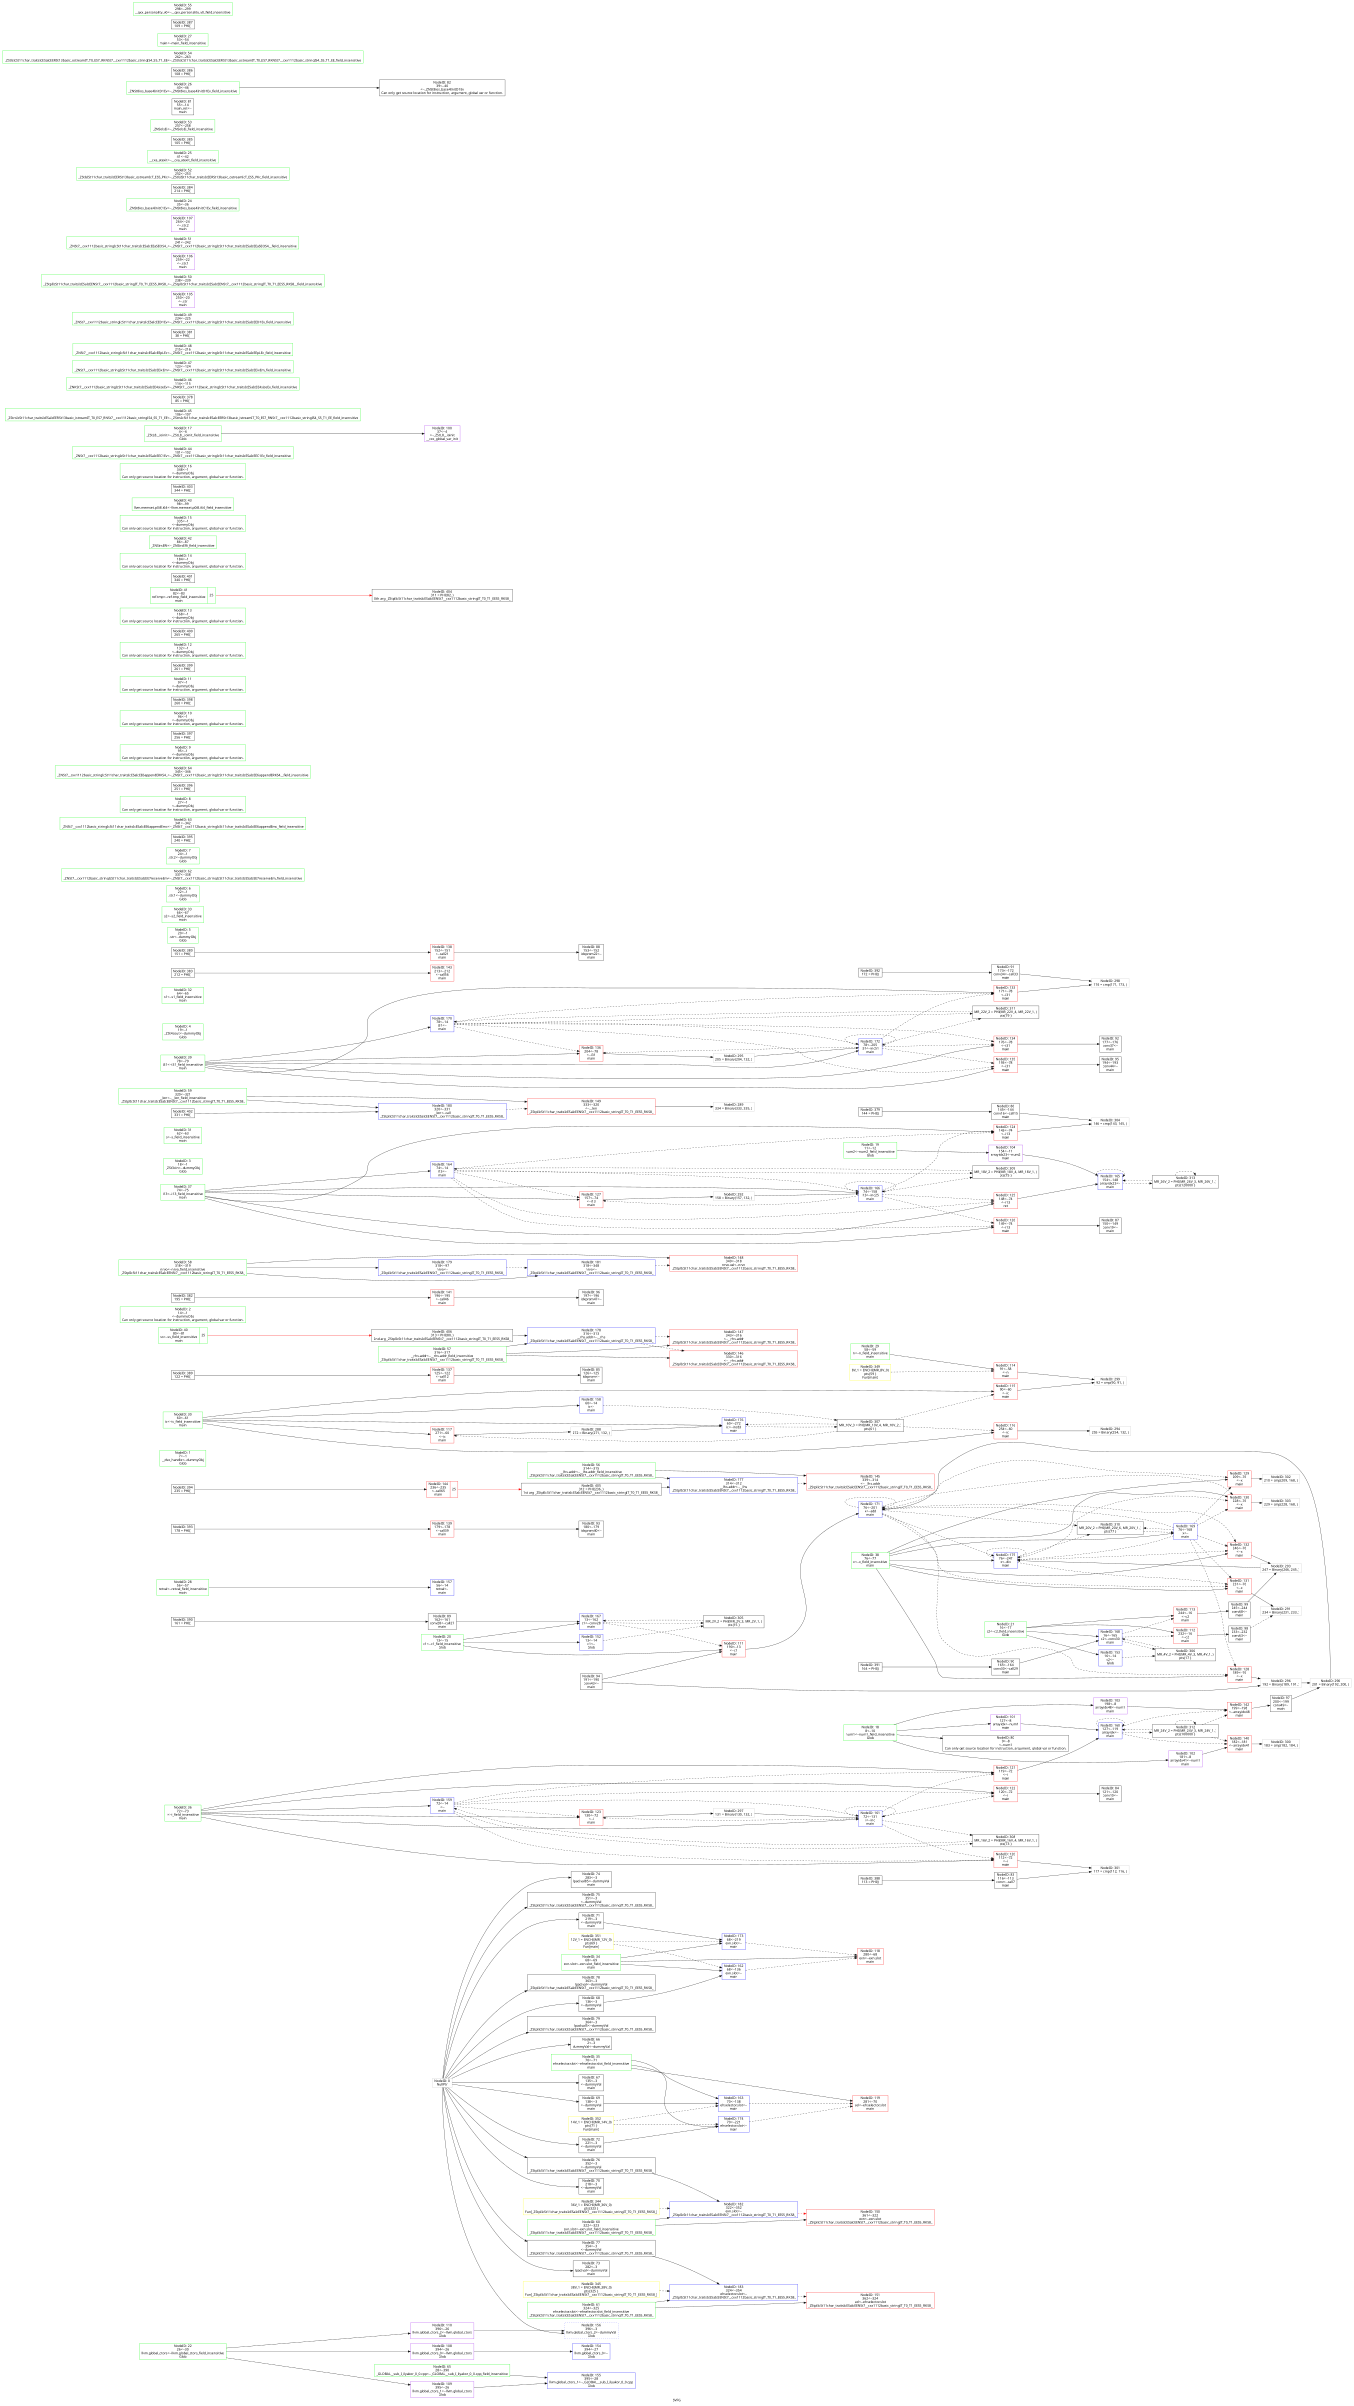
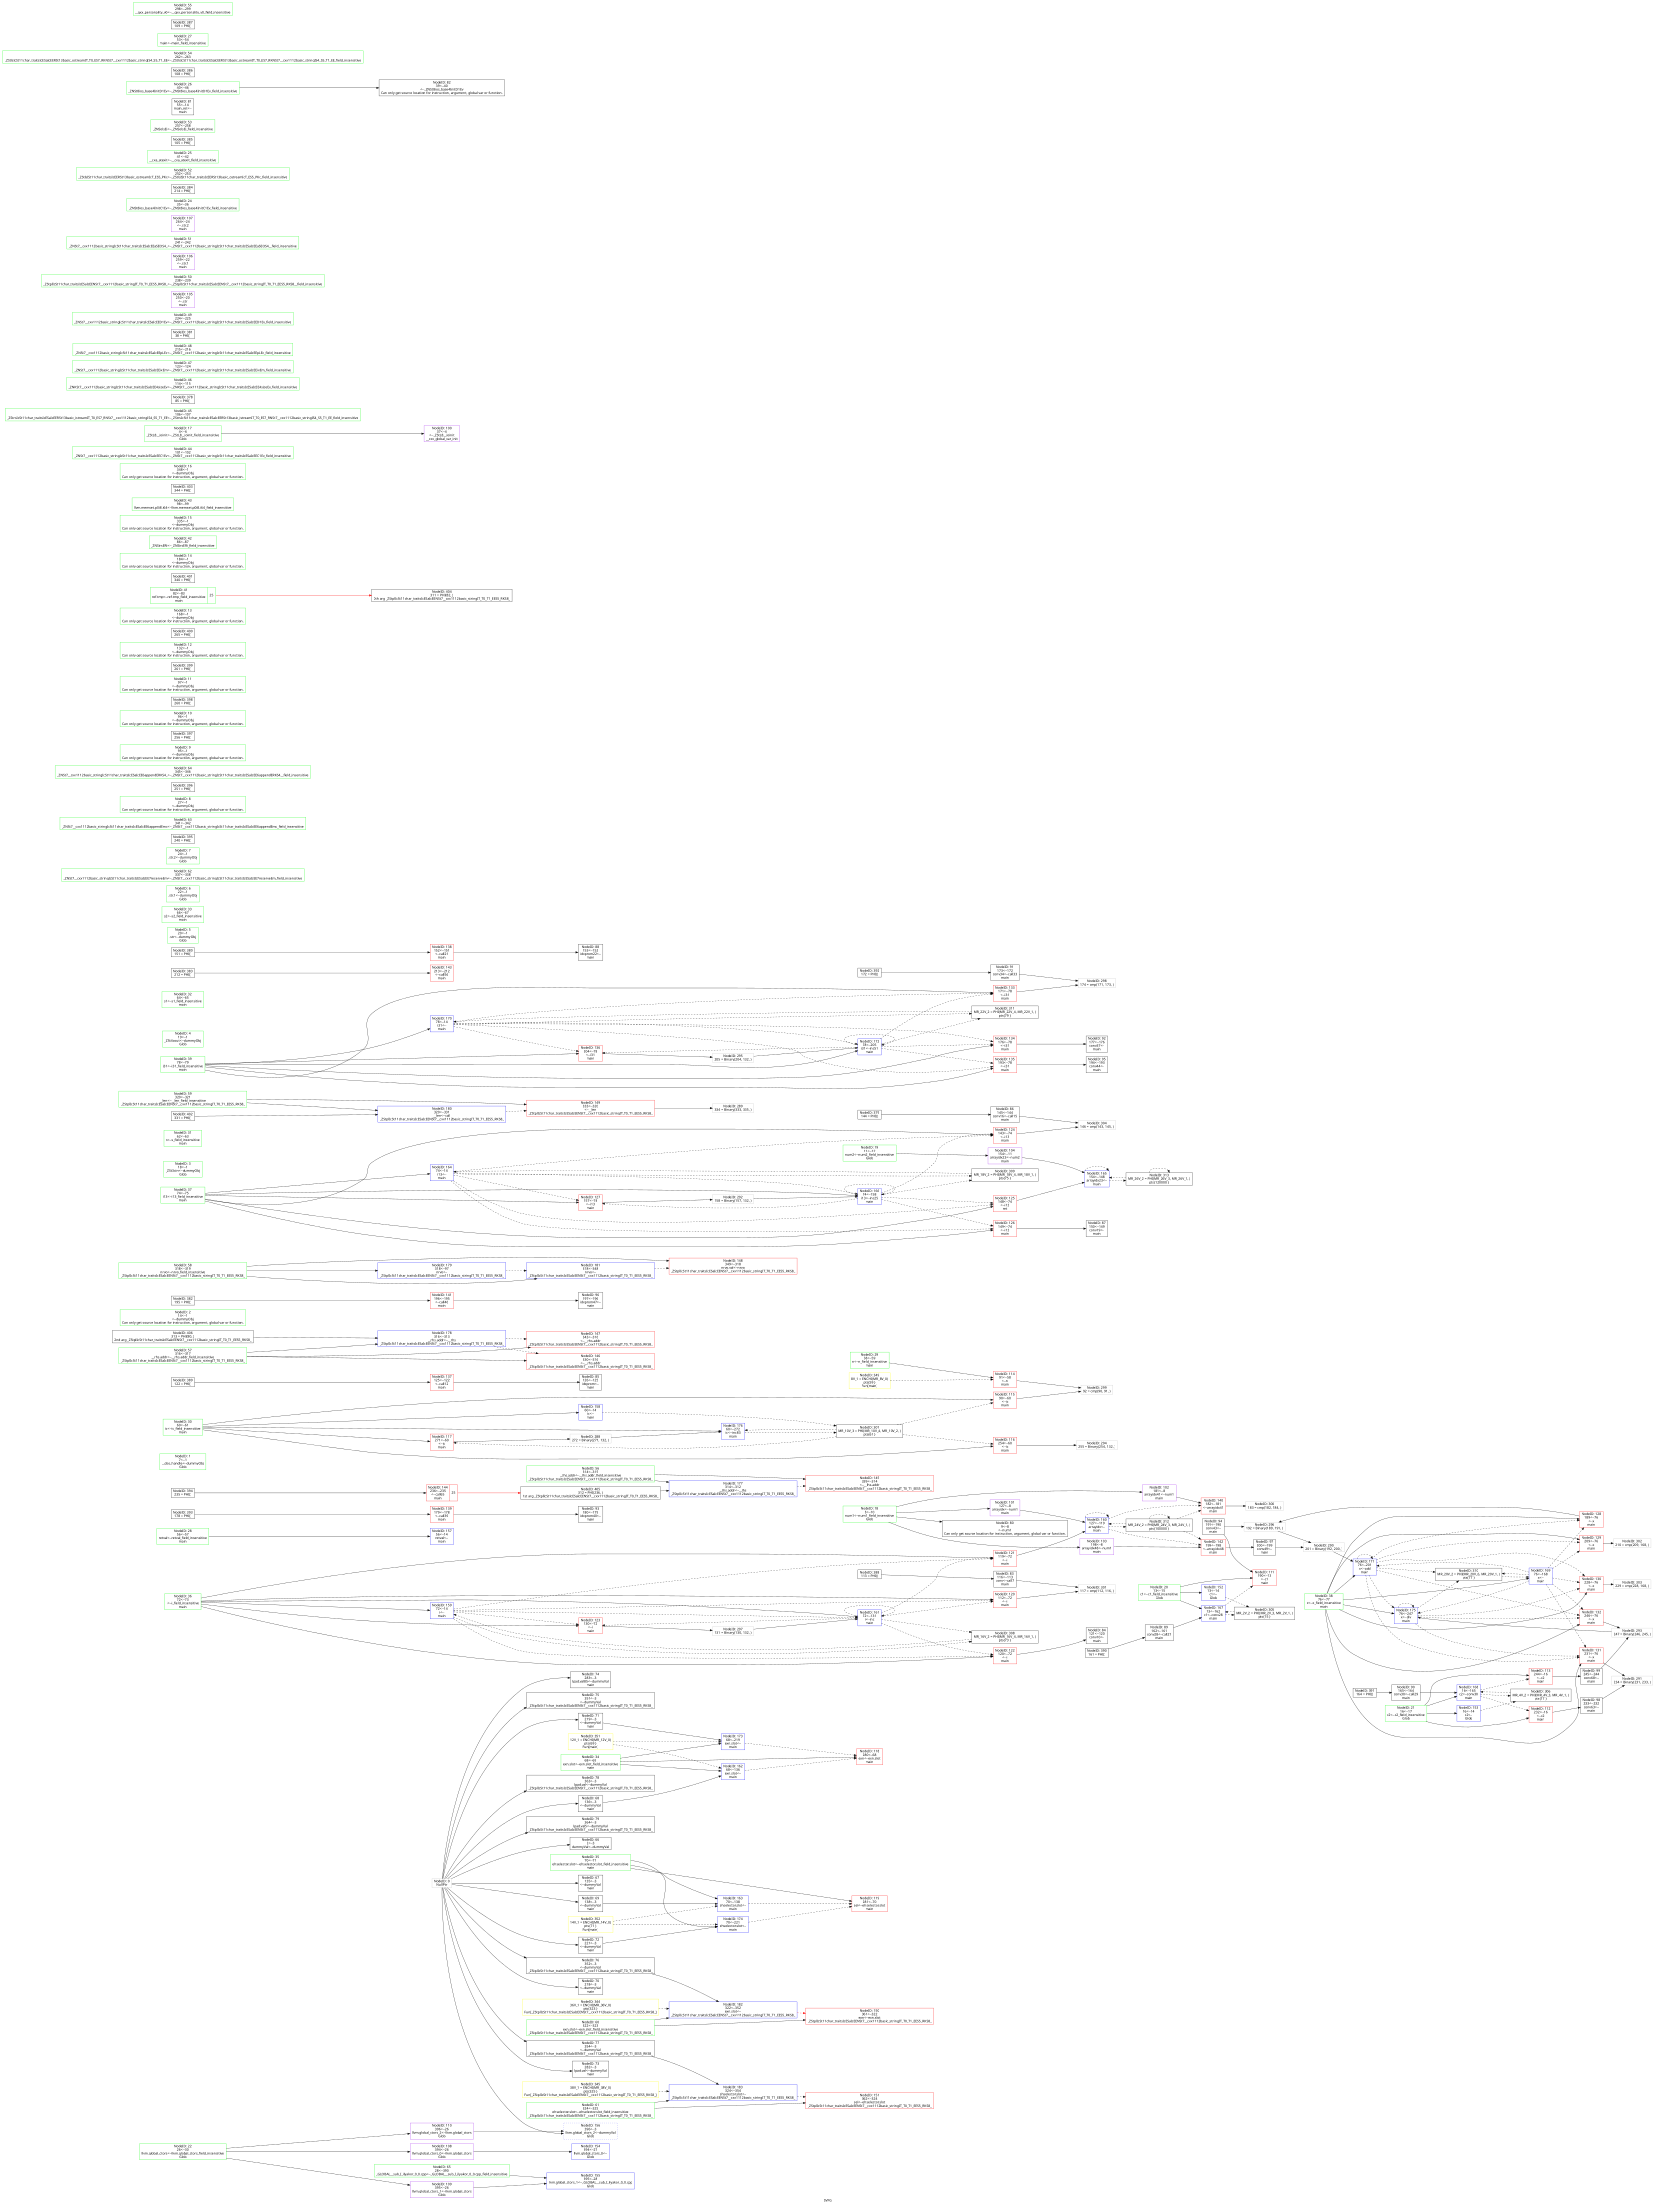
node "NodeID: 40": removed
edge "NodeID: 111" -> "NodeID: 171": now "NodeID: 38" -> "NodeID: 171"
edge "NodeID: 98" -> "NodeID: 291": style dashed -> solid
